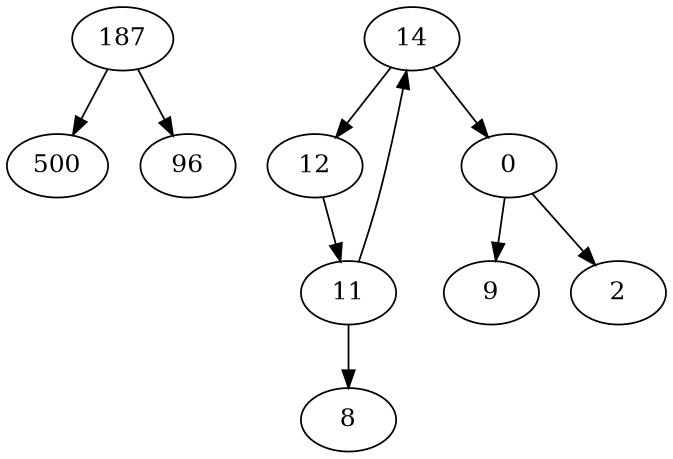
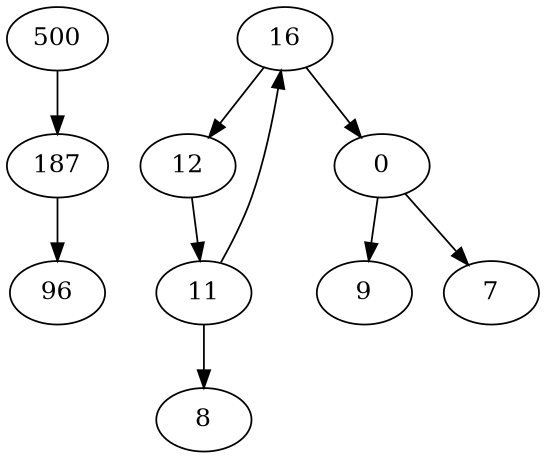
node "14": label "14" -> "16"
edge "187" -> "500": reversed
node "2": label "2" -> "7"
